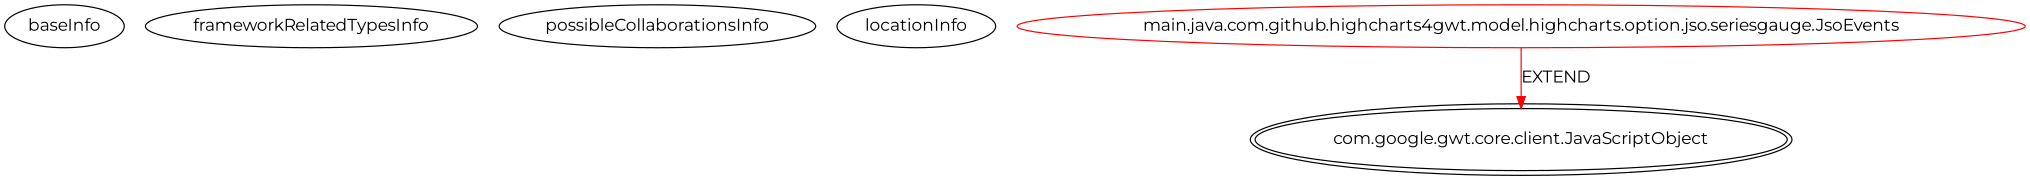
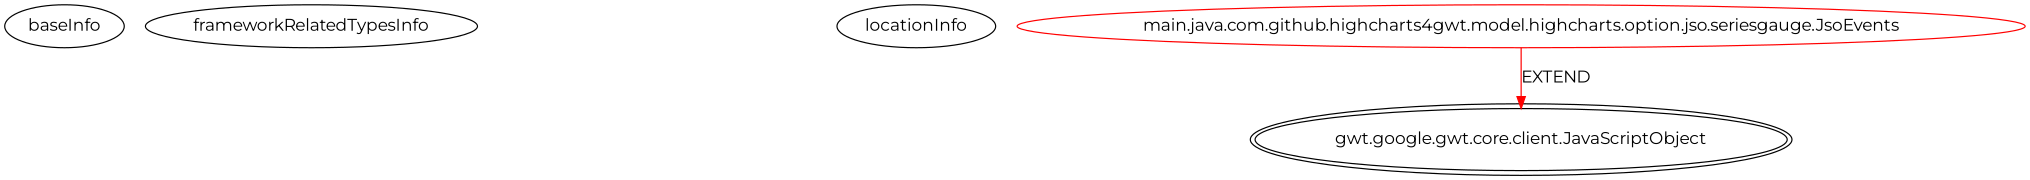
node "possibleCollaborationsInfo": removed
node "com.google.gwt.core.client.JavaScriptObject": label "com.google.gwt.core.client.JavaScriptObject" -> "gwt.google.gwt.core.client.JavaScriptObject"
